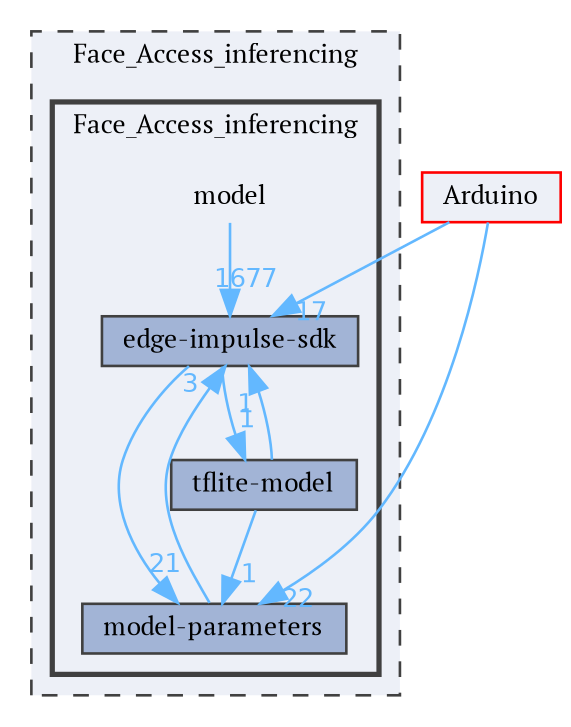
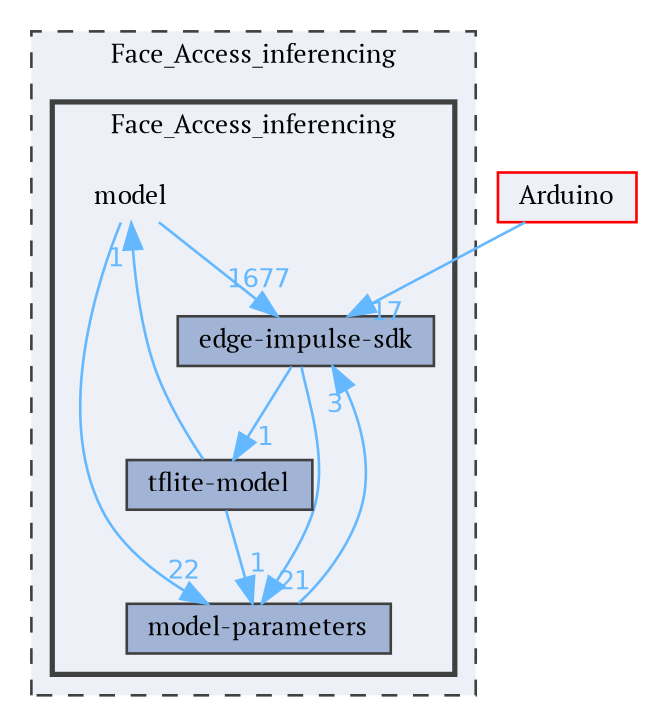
edge "tflite-model" -> "edge-impulse-sdk": now "tflite-model" -> "model"
edge "Arduino" -> "model-parameters": now "model" -> "model-parameters"
